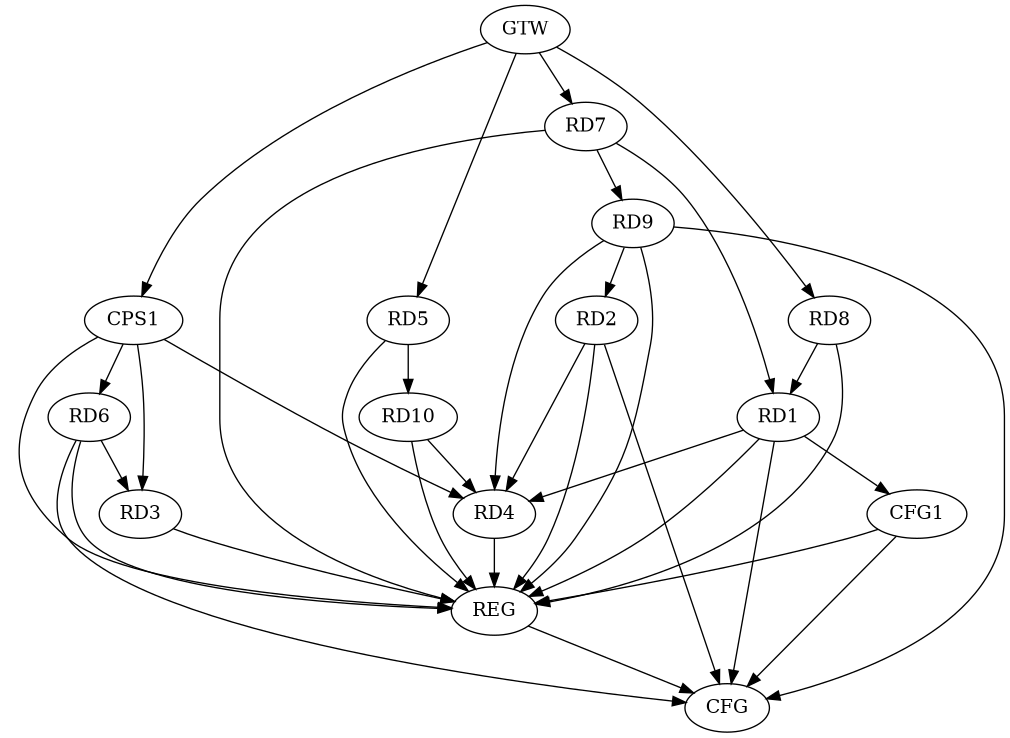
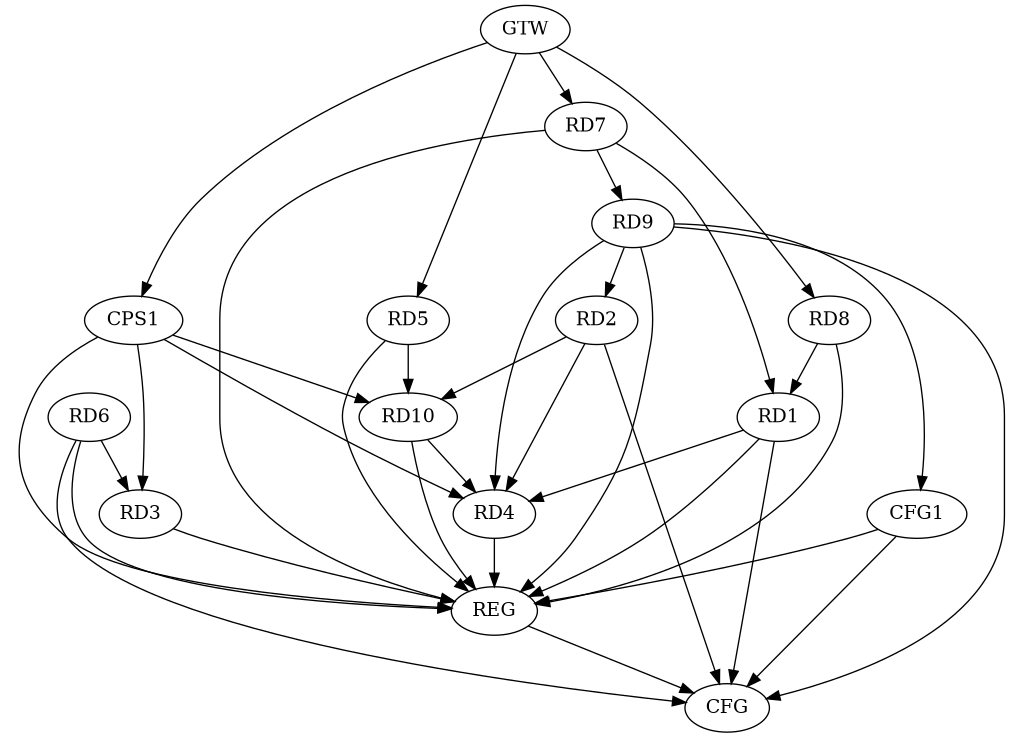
edge "CPS1" -> "RD6": now "CPS1" -> "RD10"
edge "RD1" -> "CFG1": now "RD9" -> "CFG1"
edge "RD2" -> "REG": now "RD2" -> "RD10"
